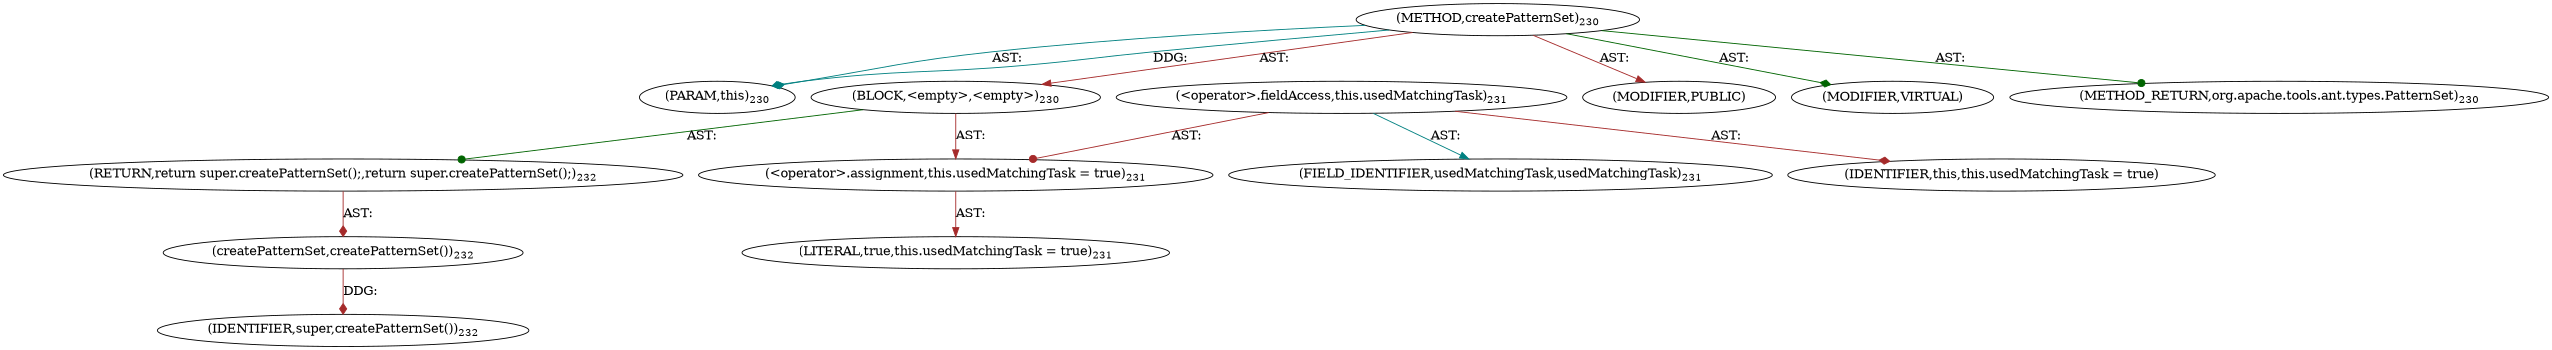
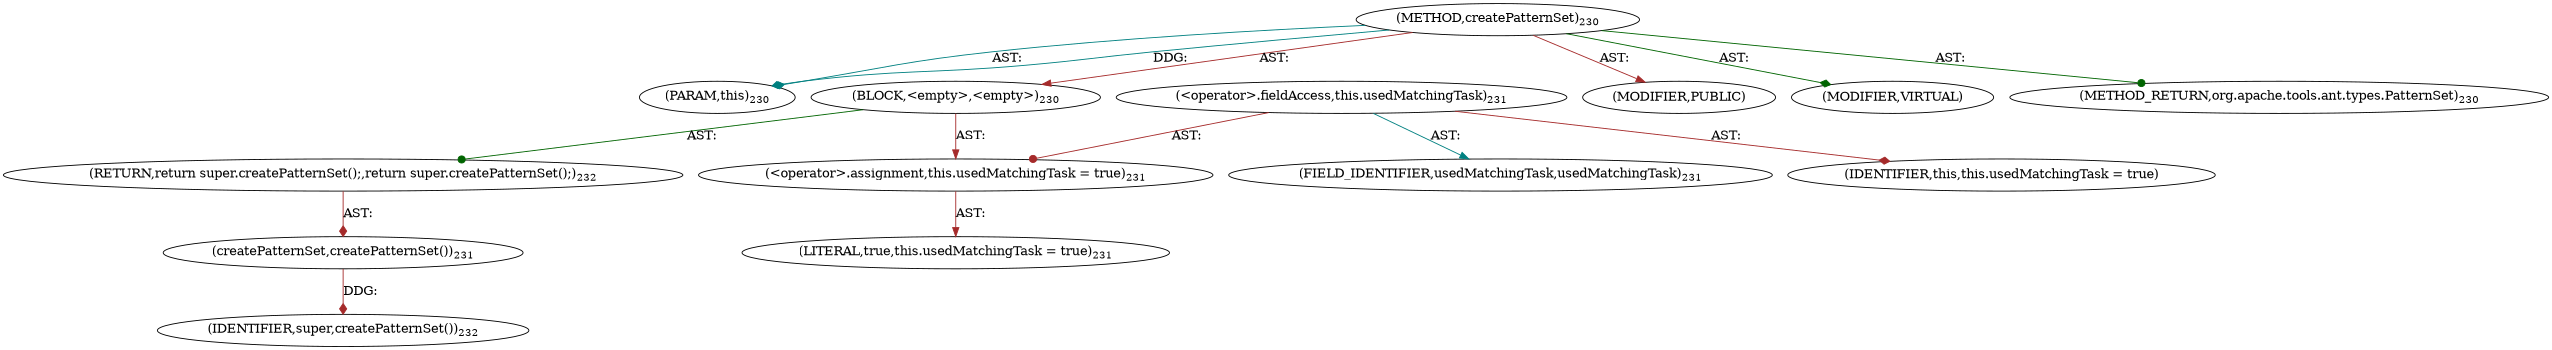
node "(createPatternSet,createPatternSet())": text "232" -> "231"
